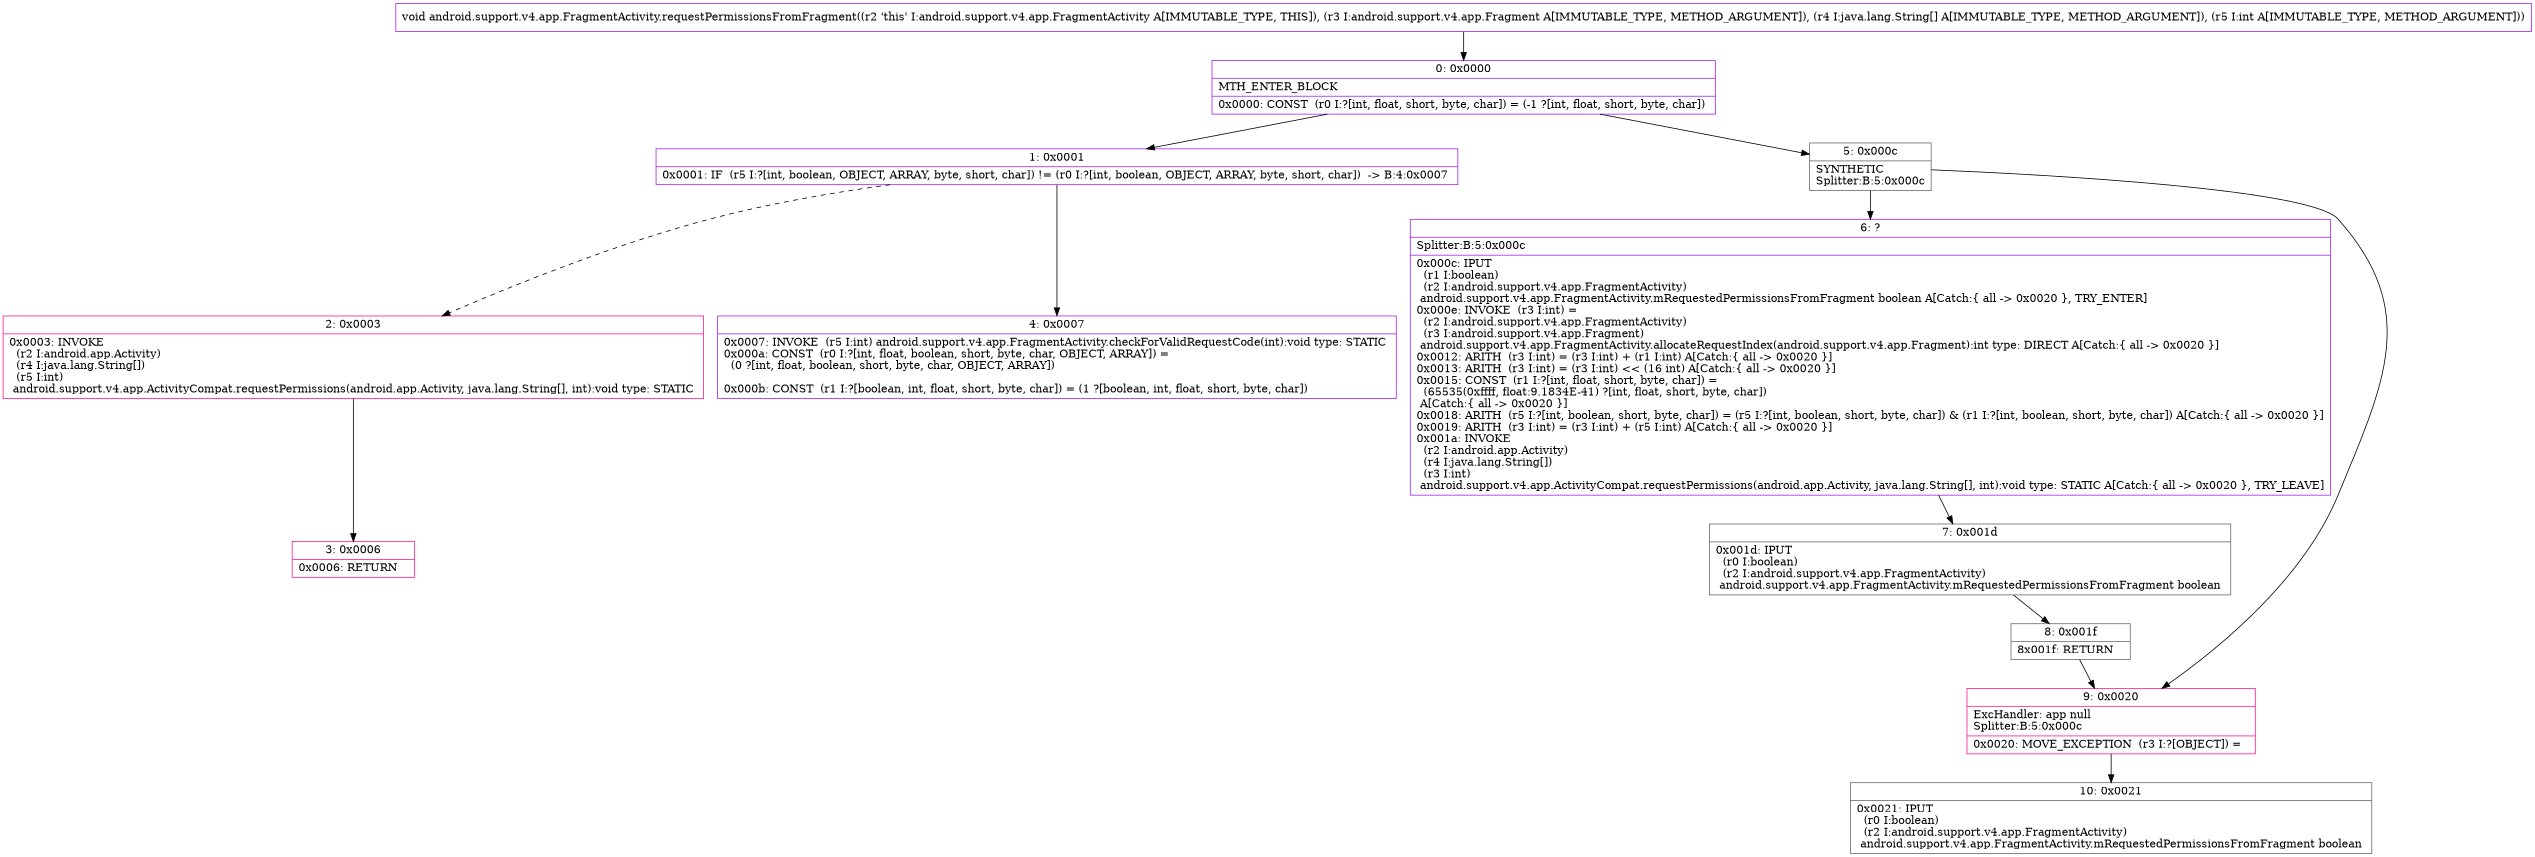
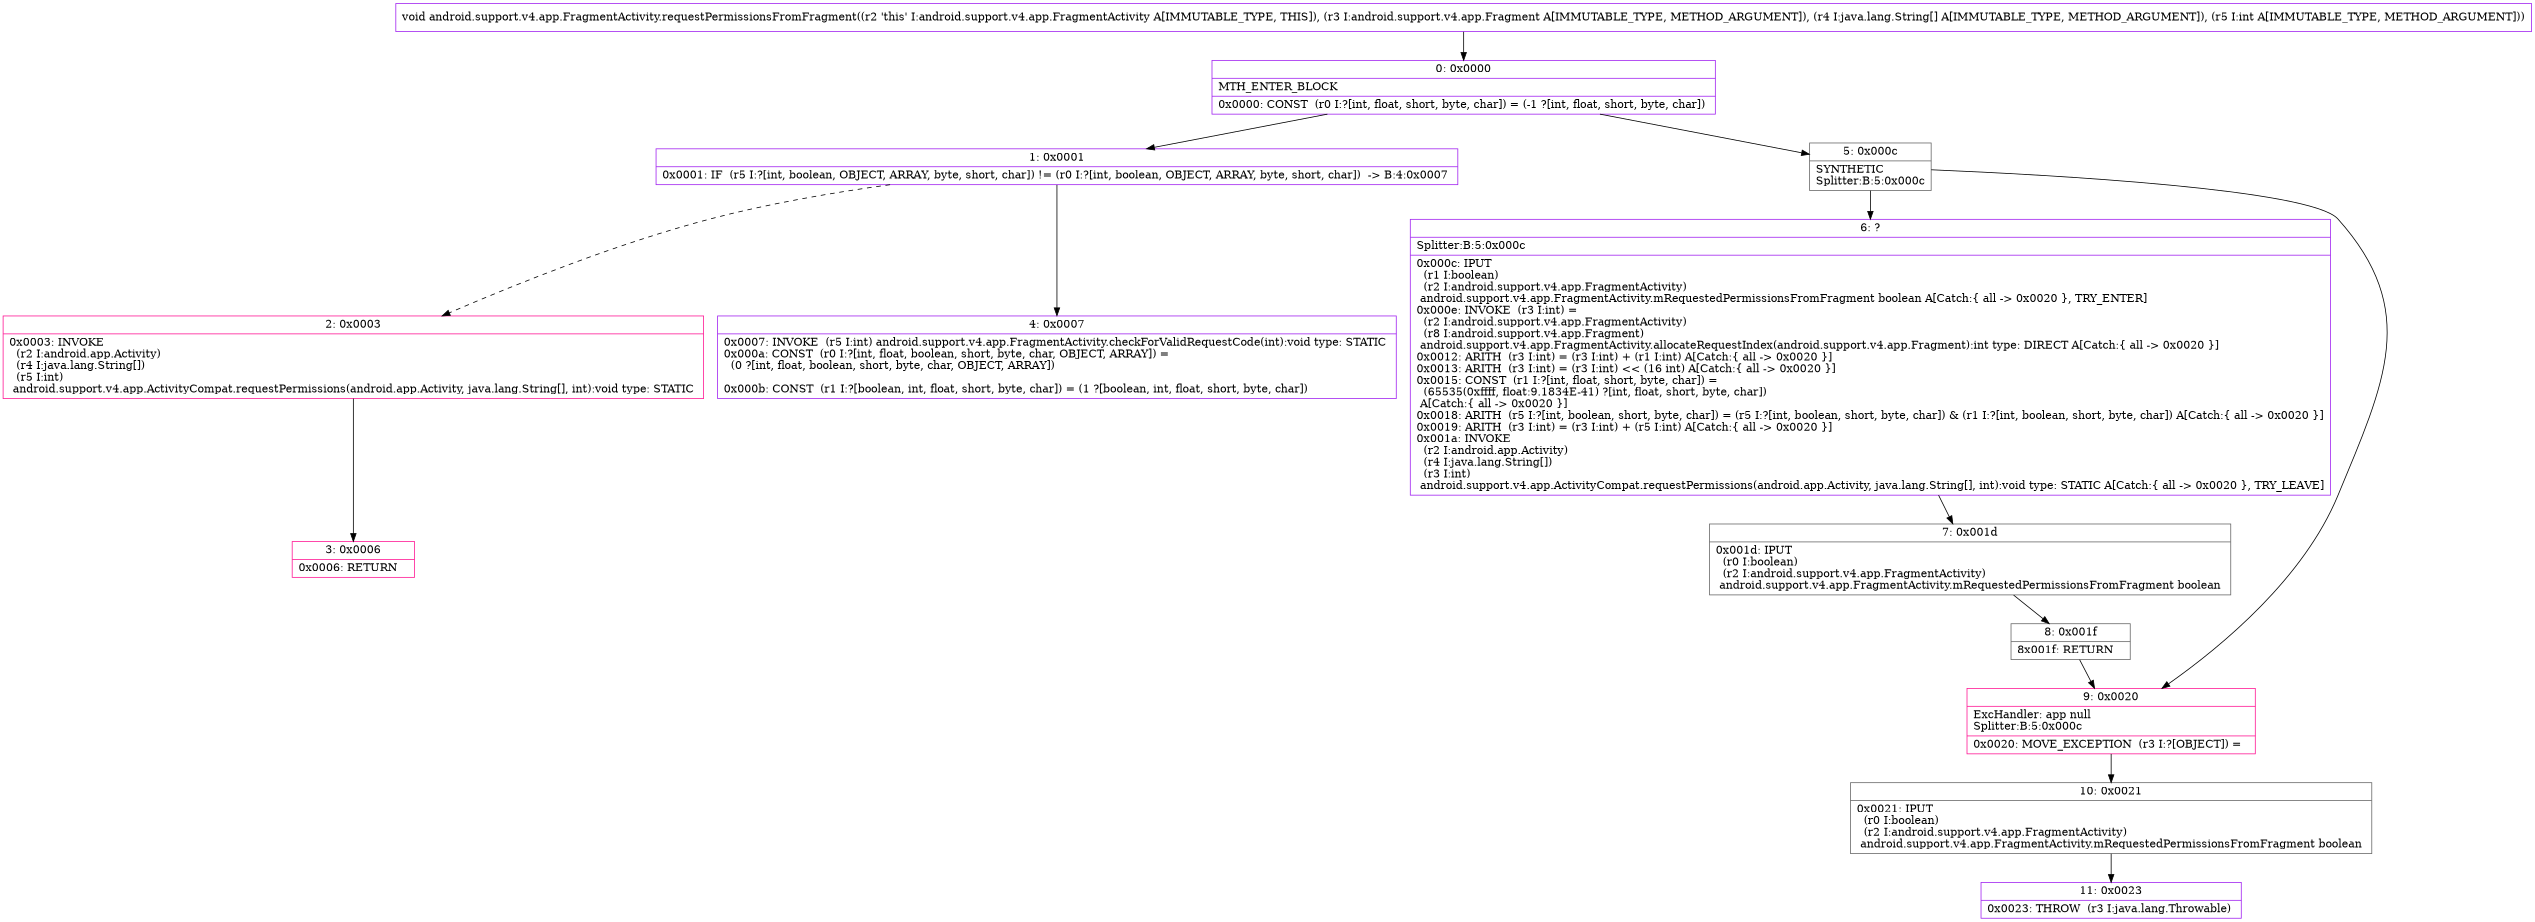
node "6: ?": text "(r3 I:android.support.v4.app.Fragment)" -> "(r8 I:android.support.v4.app.Fragment)"
node "11: 0x0023": added
